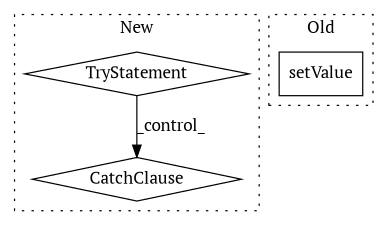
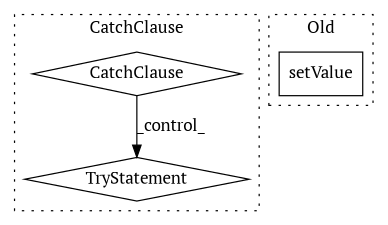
cluster "New": label "New" -> "CatchClause"
edge "TryStatement" -> "CatchClause": reversed
